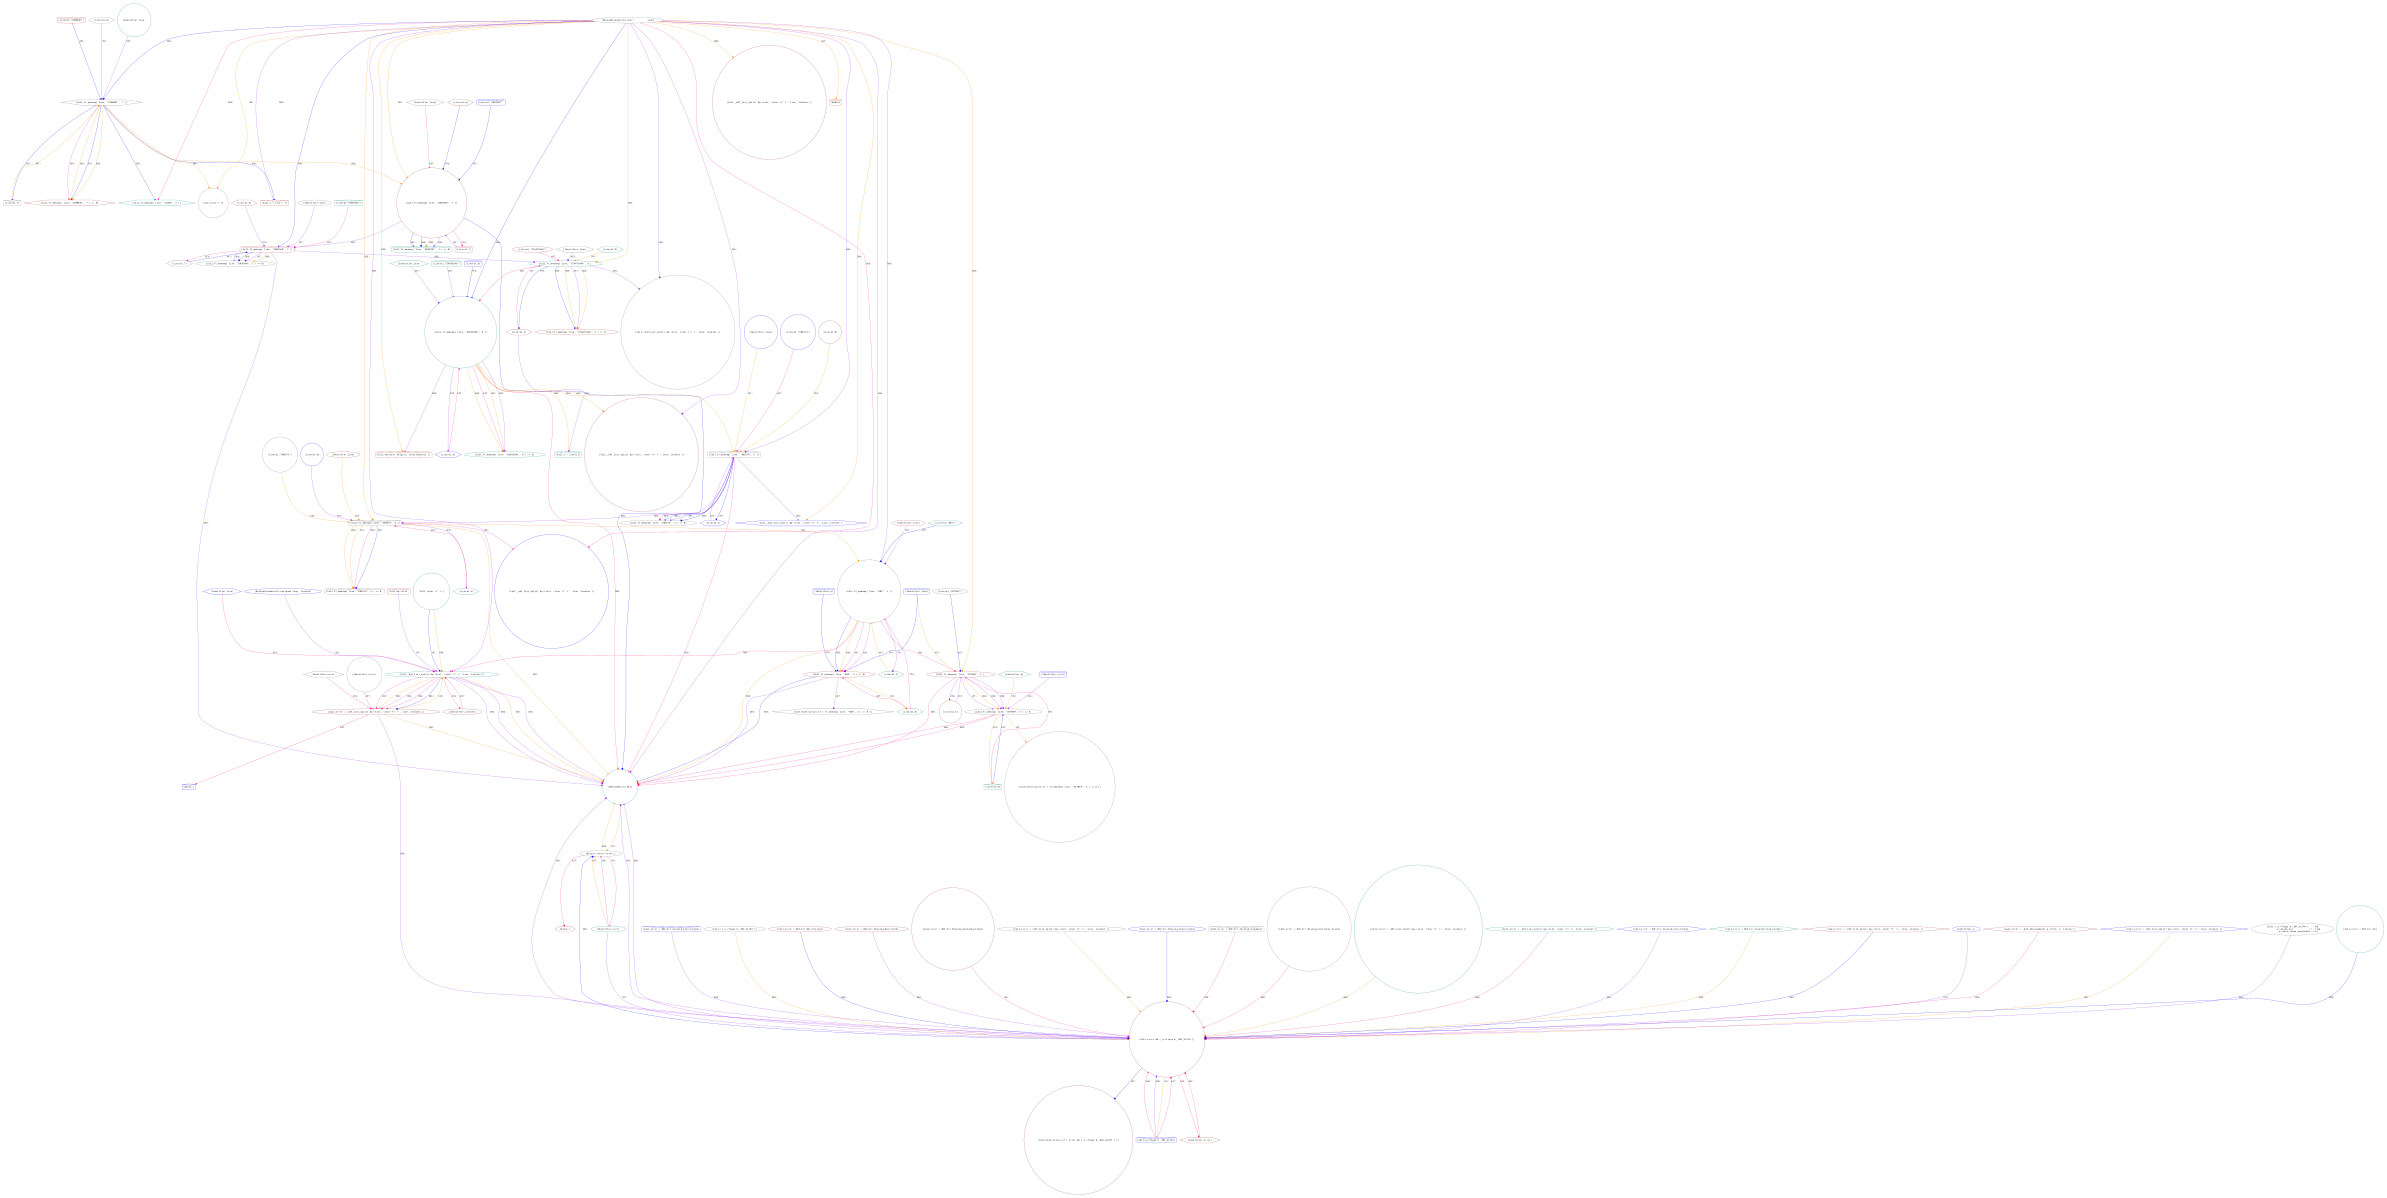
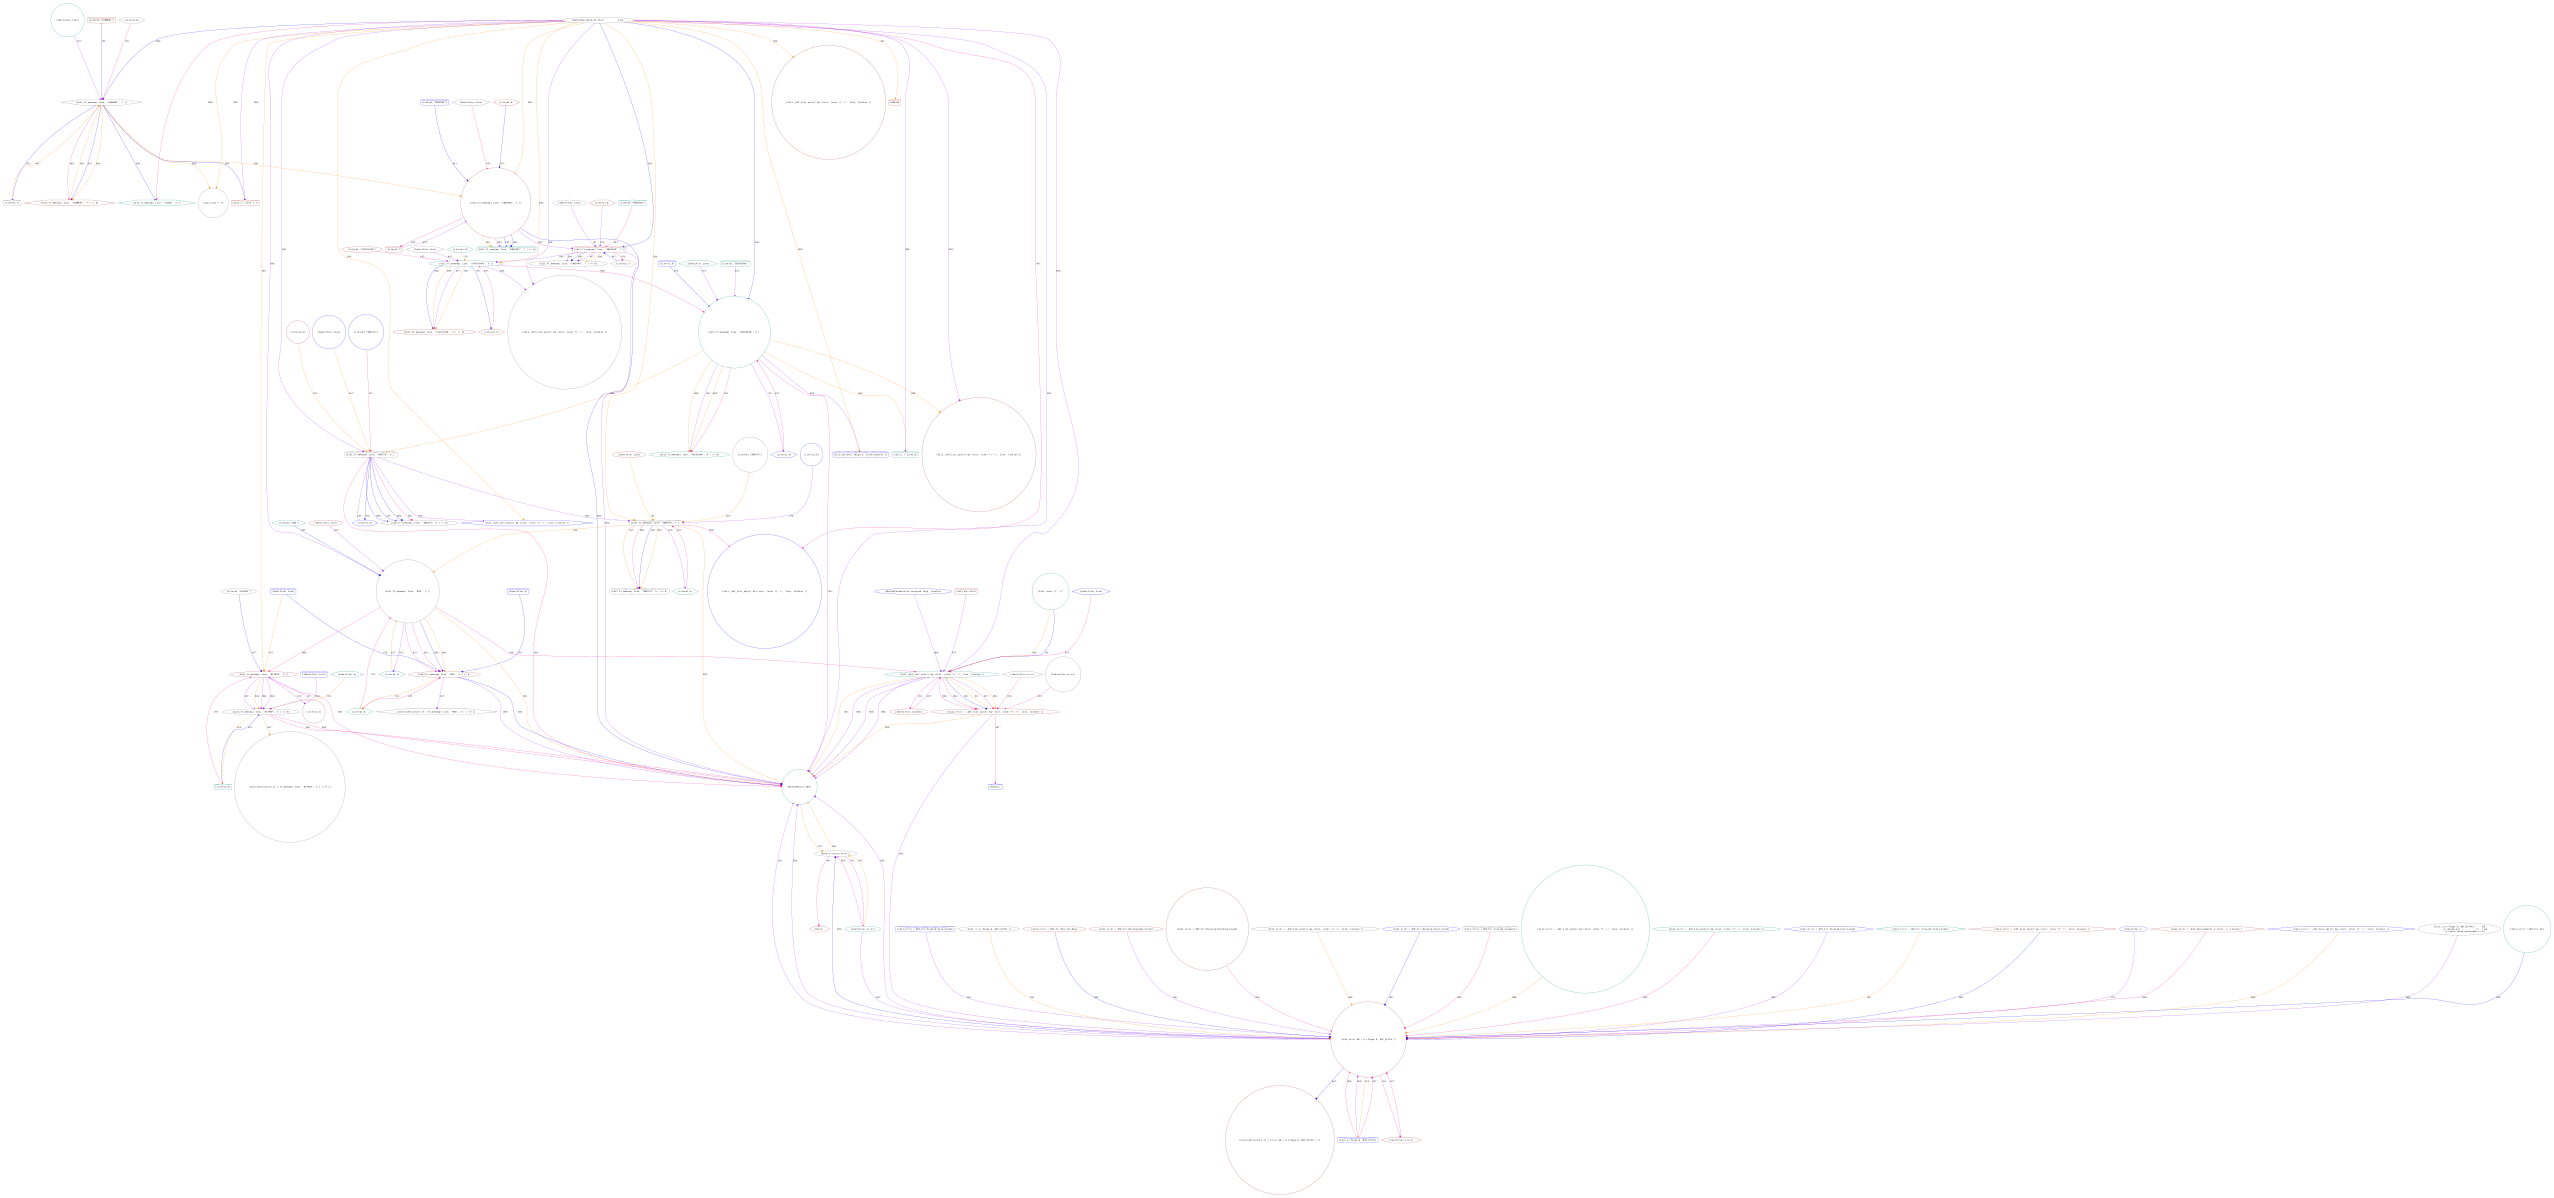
edge "(Literal,9)" -> "(Call,c = line[i])": now "(MethodParameterIn,char*          line)" -> "(Call,c = line[i])"
node "(Call,sbitset( hdigits, line[nibbles] ))": color brown -> blue
node "(Call,error = BDF_Err_Missing_Startchar_Field)": removed
